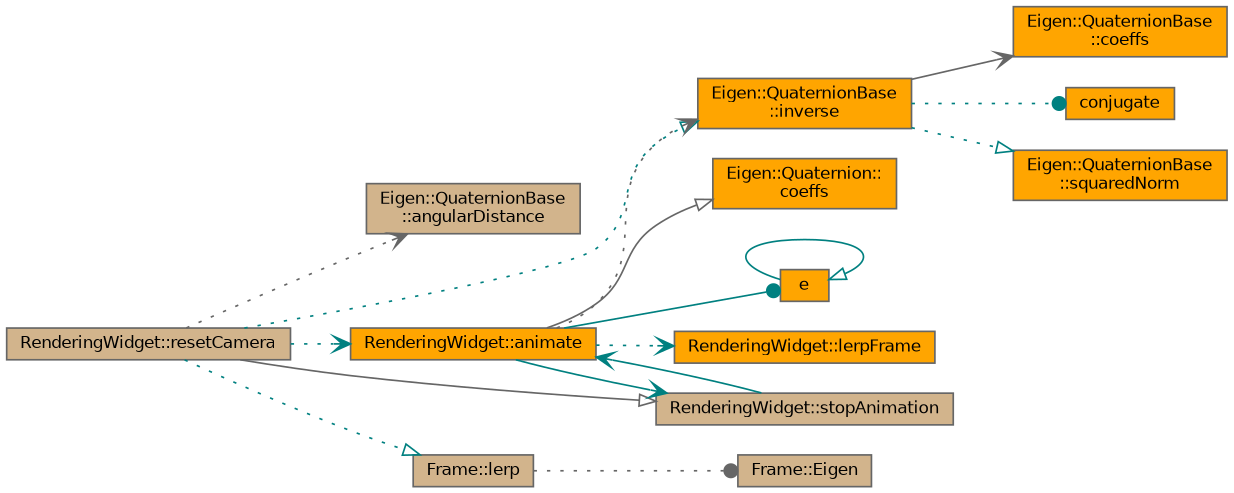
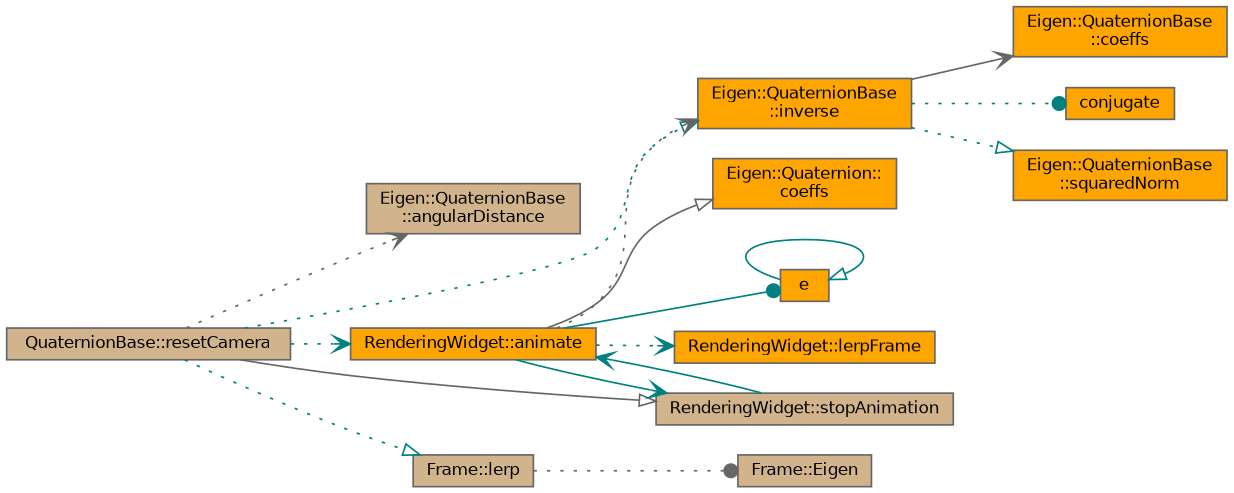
node "RenderingWidget::resetCamera": label "RenderingWidget::resetCamera" -> "QuaternionBase::resetCamera"
